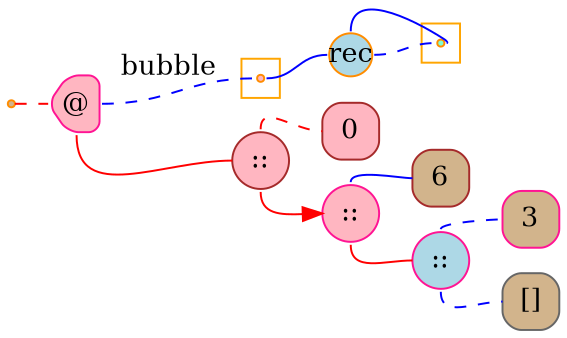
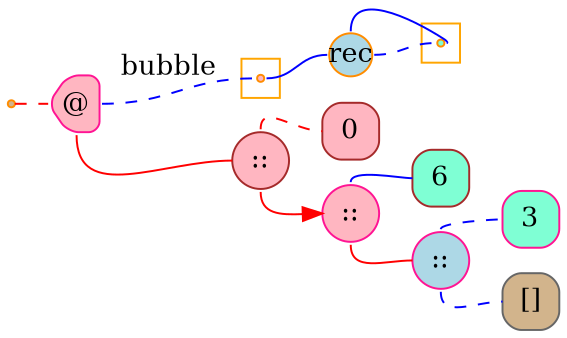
node "6": fillcolor tan -> aquamarine
node "3": fillcolor tan -> aquamarine
